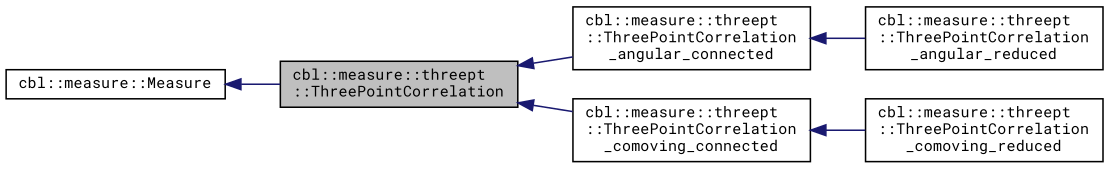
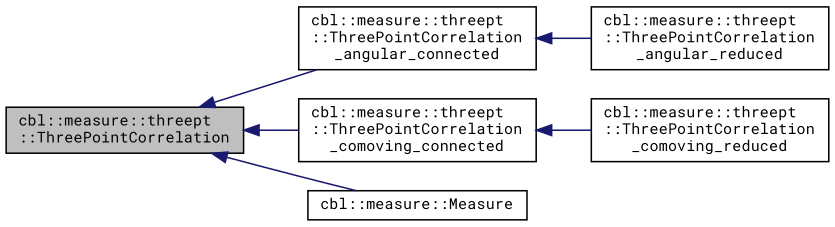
edge "cbl::measure::threept ::ThreePointCorrelation" -> "cbl::measure::Measure": reversed
